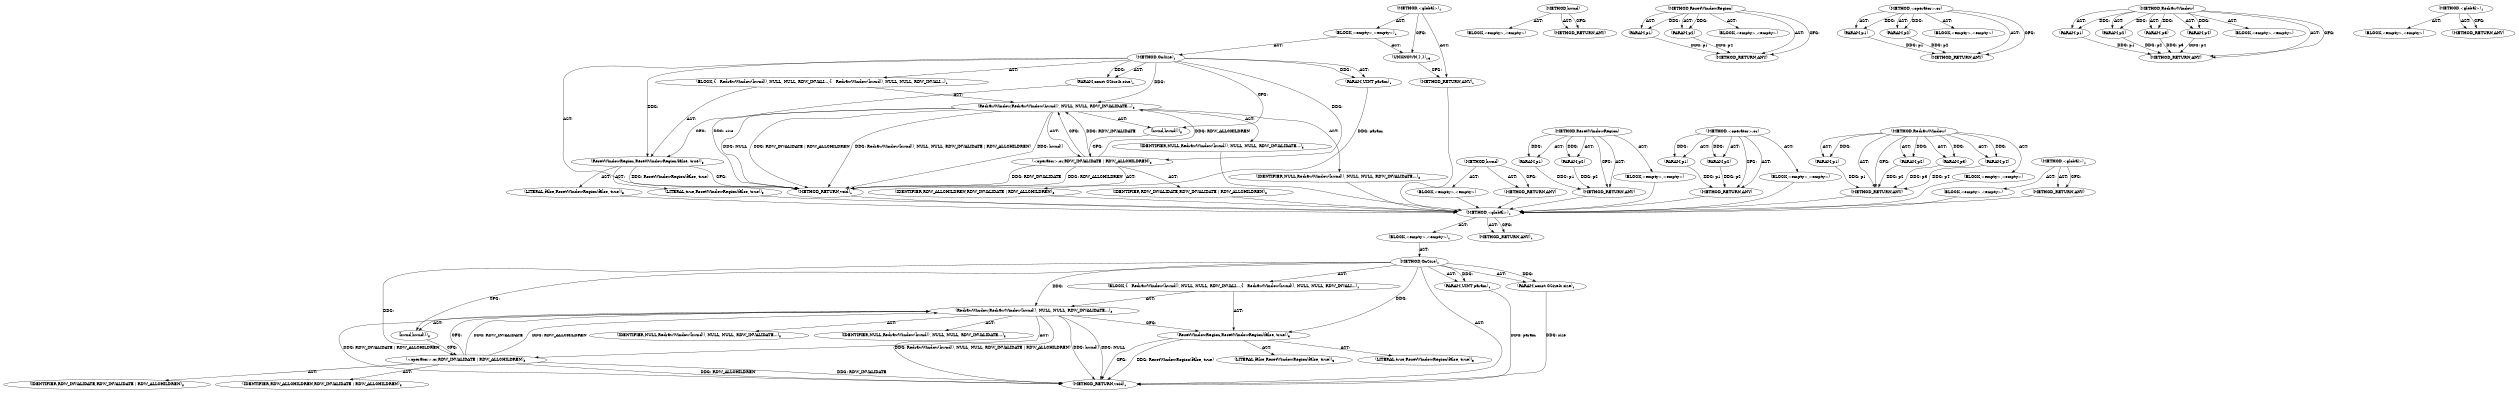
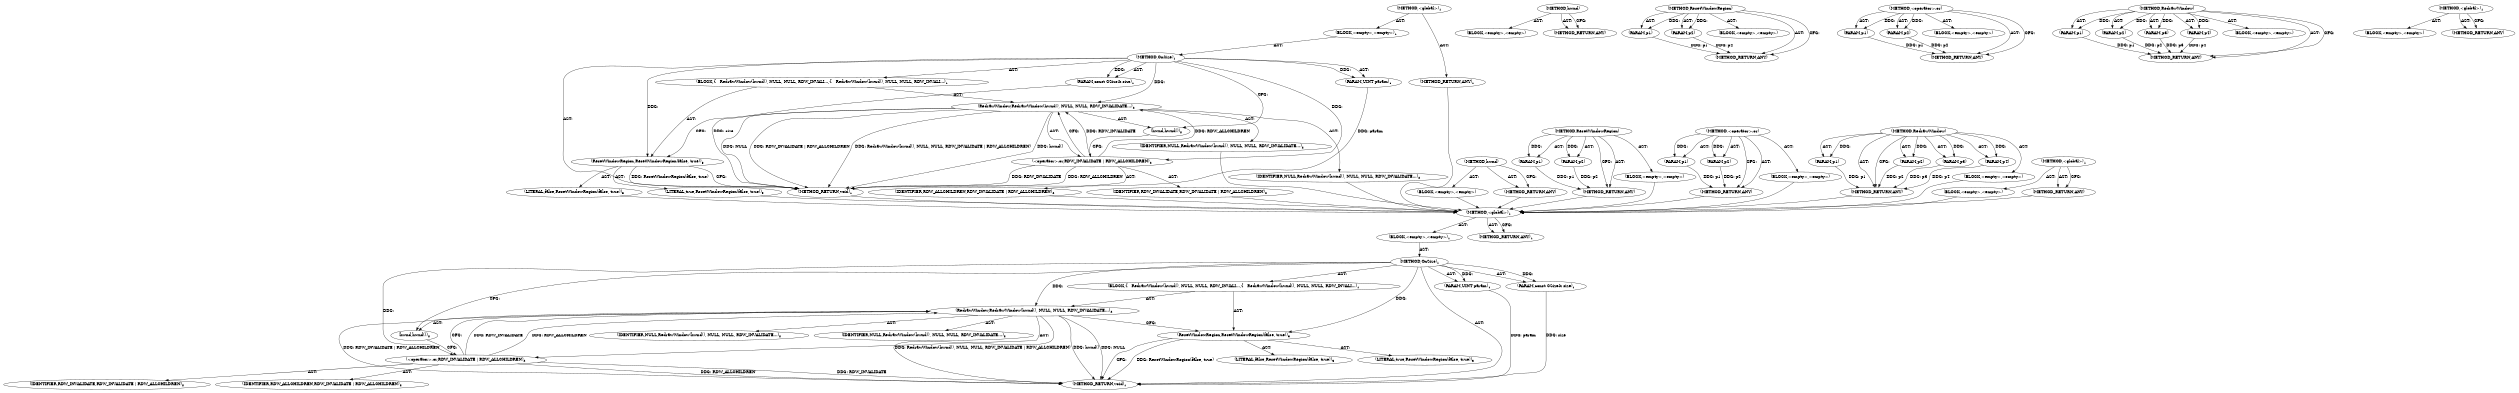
node "(UNKNOWN,},})": removed
